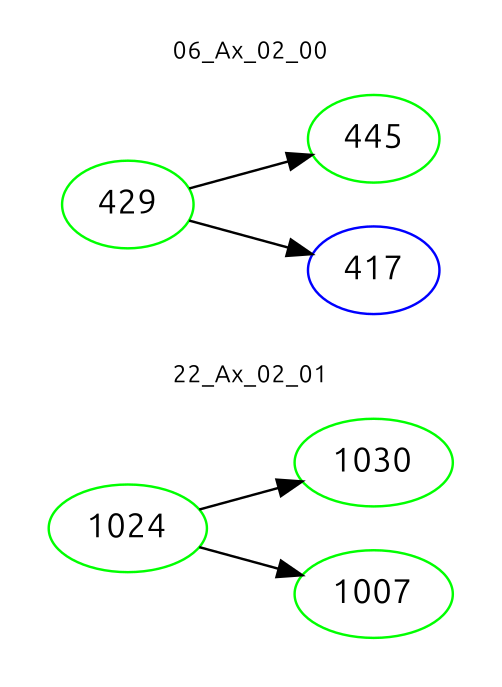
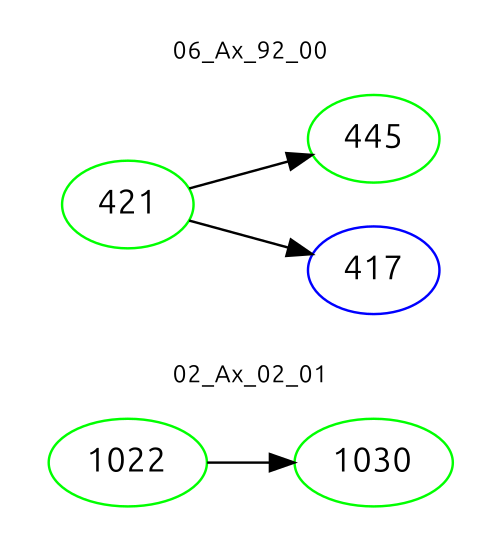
cluster "06_Ax_02_00": label "06_Ax_02_00" -> "06_Ax_92_00"
node "429": label "429" -> "421"
cluster "22_Ax_02_01": label "22_Ax_02_01" -> "02_Ax_02_01"
node "1024": label "1024" -> "1022"
node "1007": removed
